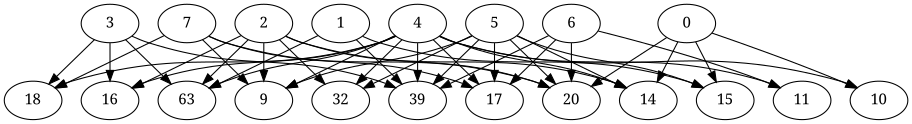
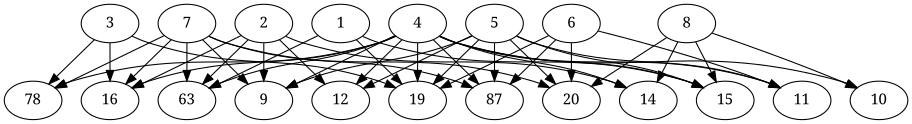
node "0": label "0" -> "8"
edge "3" -> "63": now "7" -> "63"
edge "7" -> "16": added
edge "5" -> "14": now "5" -> "11"
edge "2" -> "20": removed
edge "4" -> "15": added
node "18": label "18" -> "78"
node "32": label "32" -> "12"
node "39": label "39" -> "19"
node "17": label "17" -> "87"
